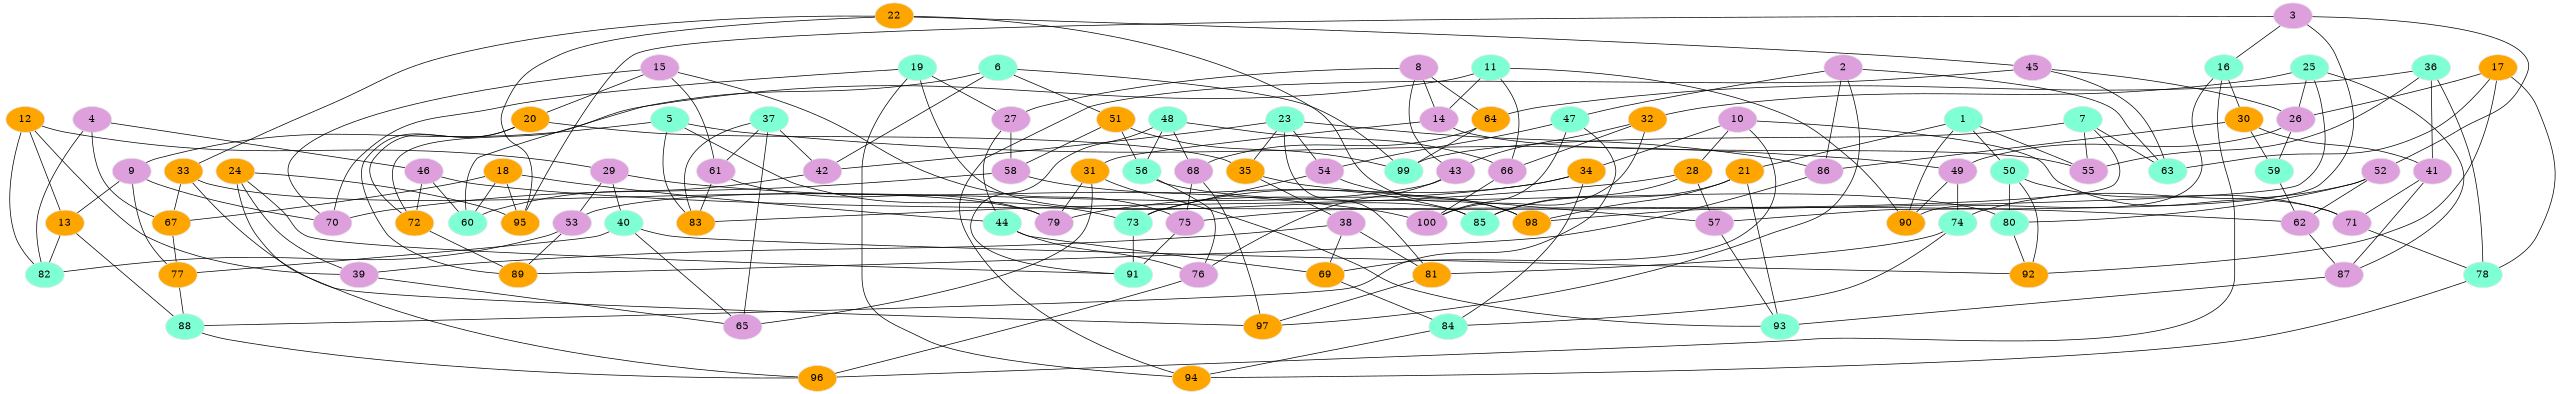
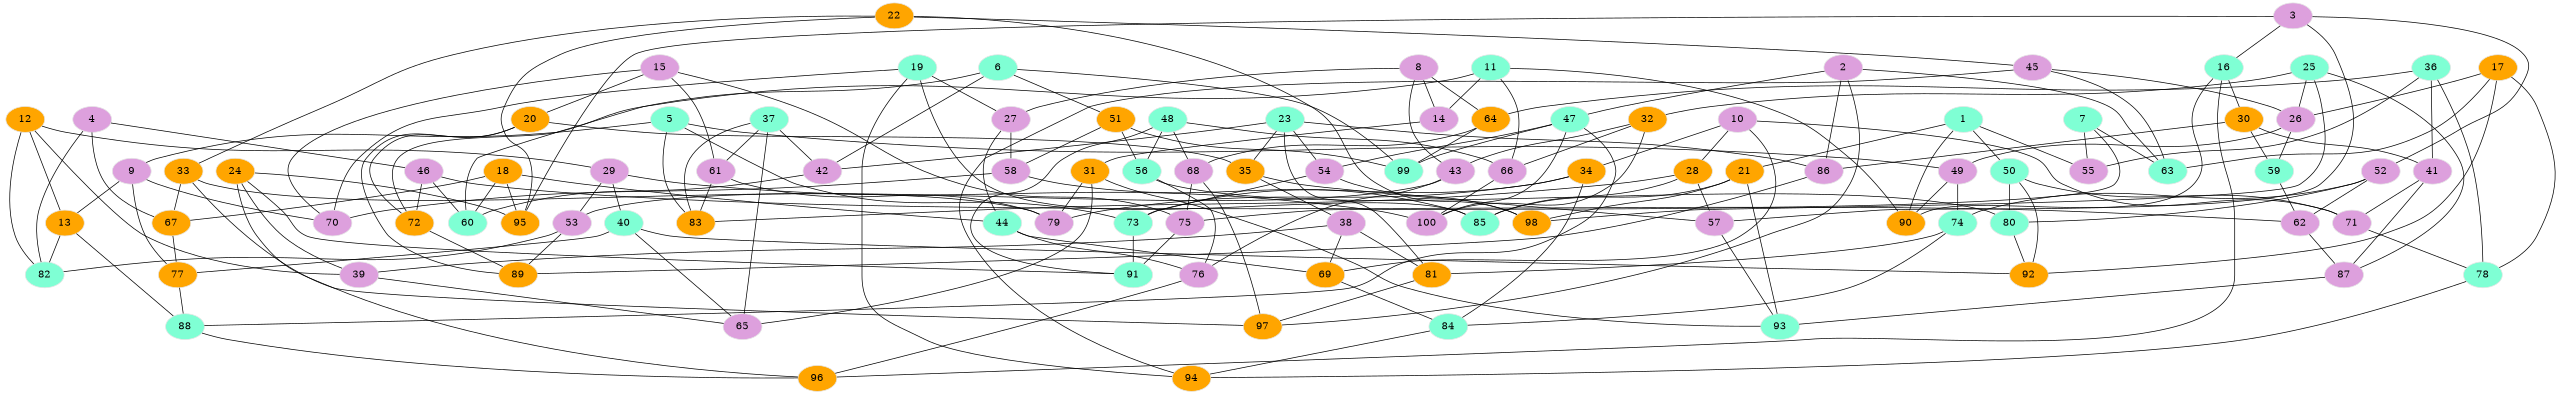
edge "7" -- "99": now "47" -- "99"
edge "14" -- "55": removed
